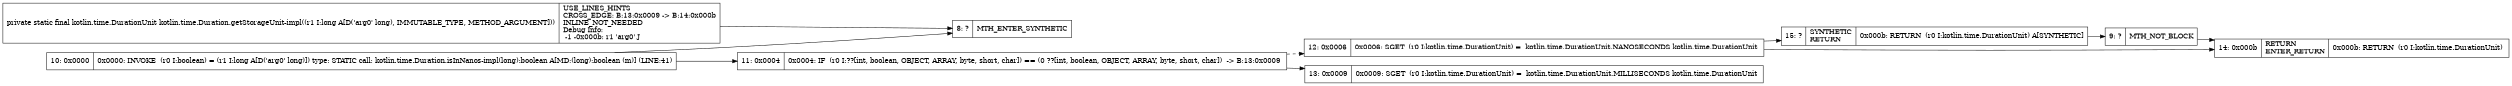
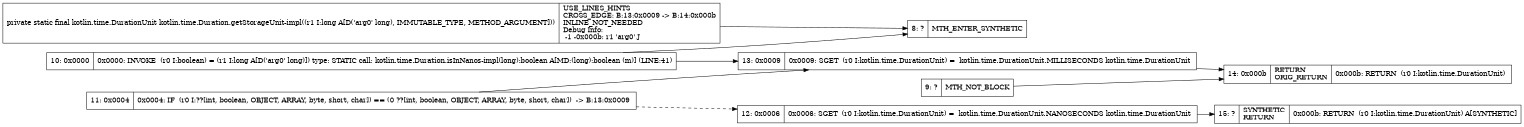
edge "15: ?" -> "9: ?": removed
edge "12: 0x0006" -> "14: 0x000b": now "13: 0x0009" -> "14: 0x000b"
node "14: 0x000b": text "ENTER_RETURN" -> "ORIG_RETURN"
edge "10: 0x0000" -> "11: 0x0004": now "10: 0x0000" -> "13: 0x0009"
